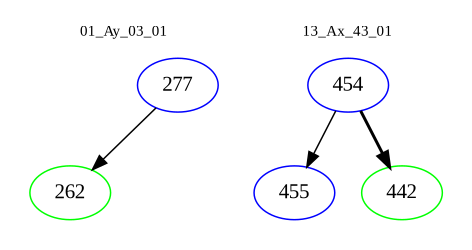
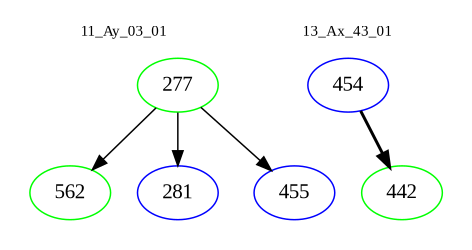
cluster "01_Ay_03_01": label "01_Ay_03_01" -> "11_Ay_03_01"
node "277": color blue -> green
edge "454" -> "455": now "277" -> "455"
node "262": label "262" -> "562"
node "281": added
